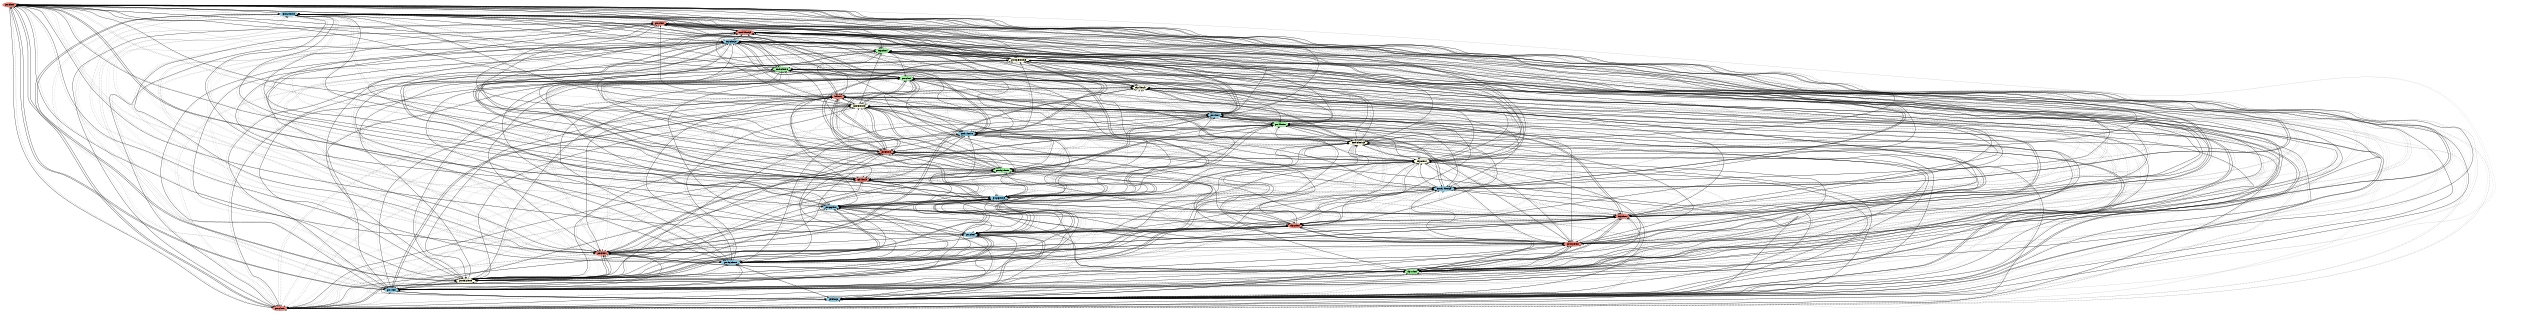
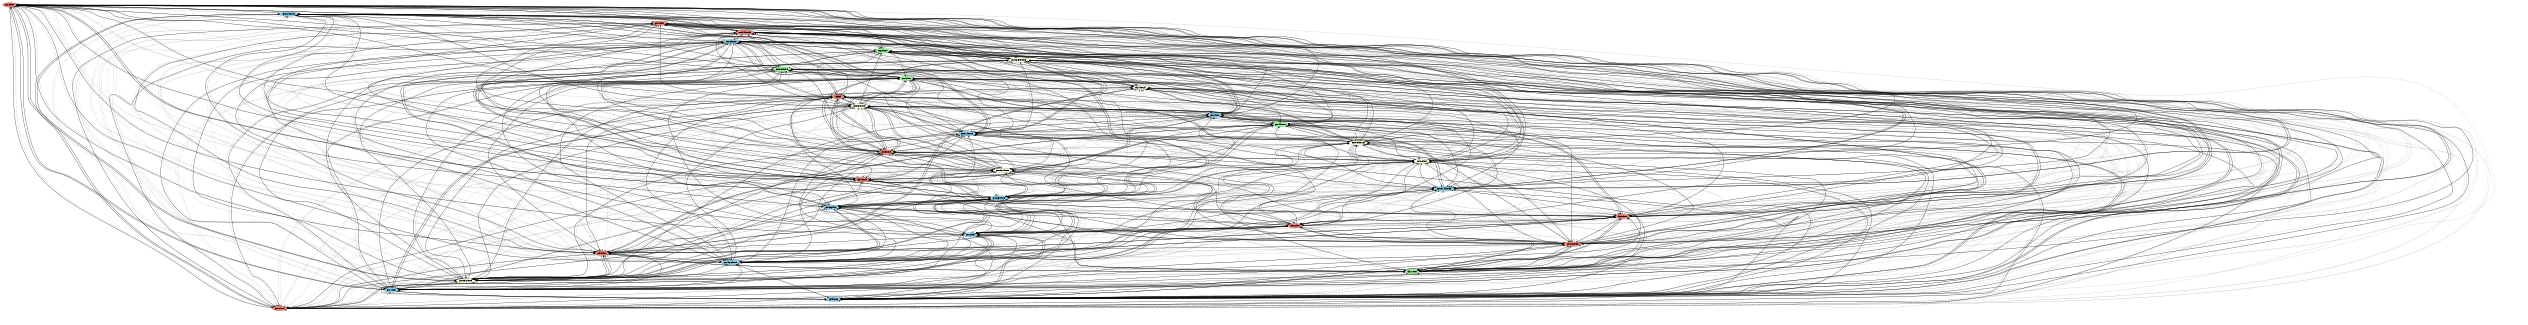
node "inf-kurir": label "inf-kurir" -> "inf-ipf"
node "sbjv.6-kuri": label "sbjv.6-kuri" -> "kurir.6-kuri"
node "pst.sbj.1-kuris": fillcolor palegreen -> lightyellow
edge "pst.6-kurir" -> "pst.3-kuri": style dashed -> bold
